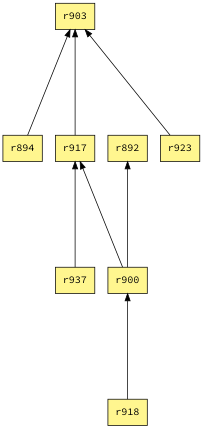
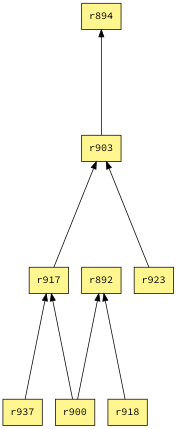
edge "r894" -> "r903": reversed
edge "r918" -> "r900": now "r918" -> "r892"
